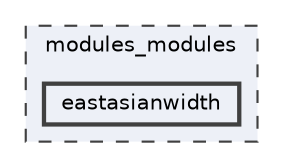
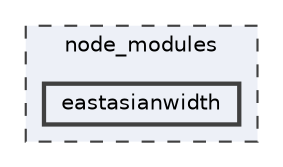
cluster "modules_modules": label "modules_modules" -> "node_modules"
